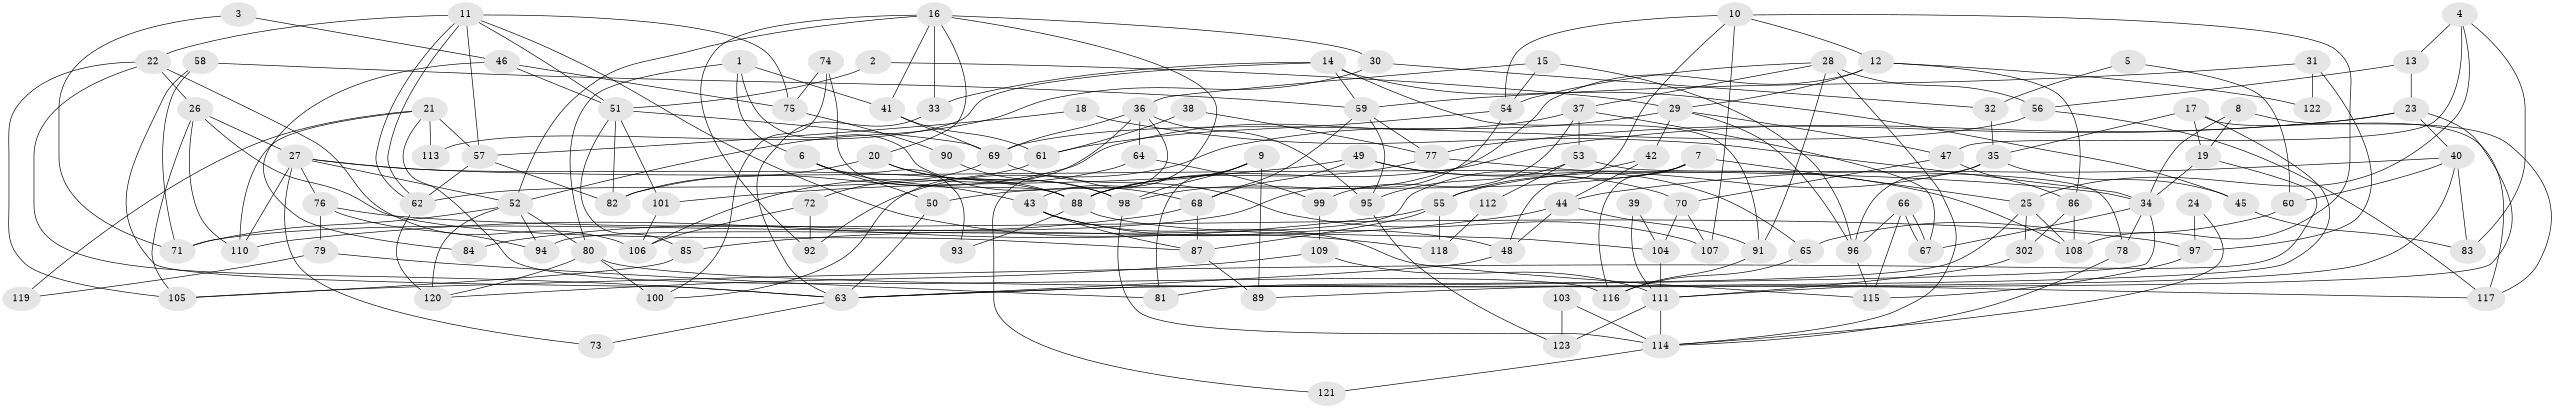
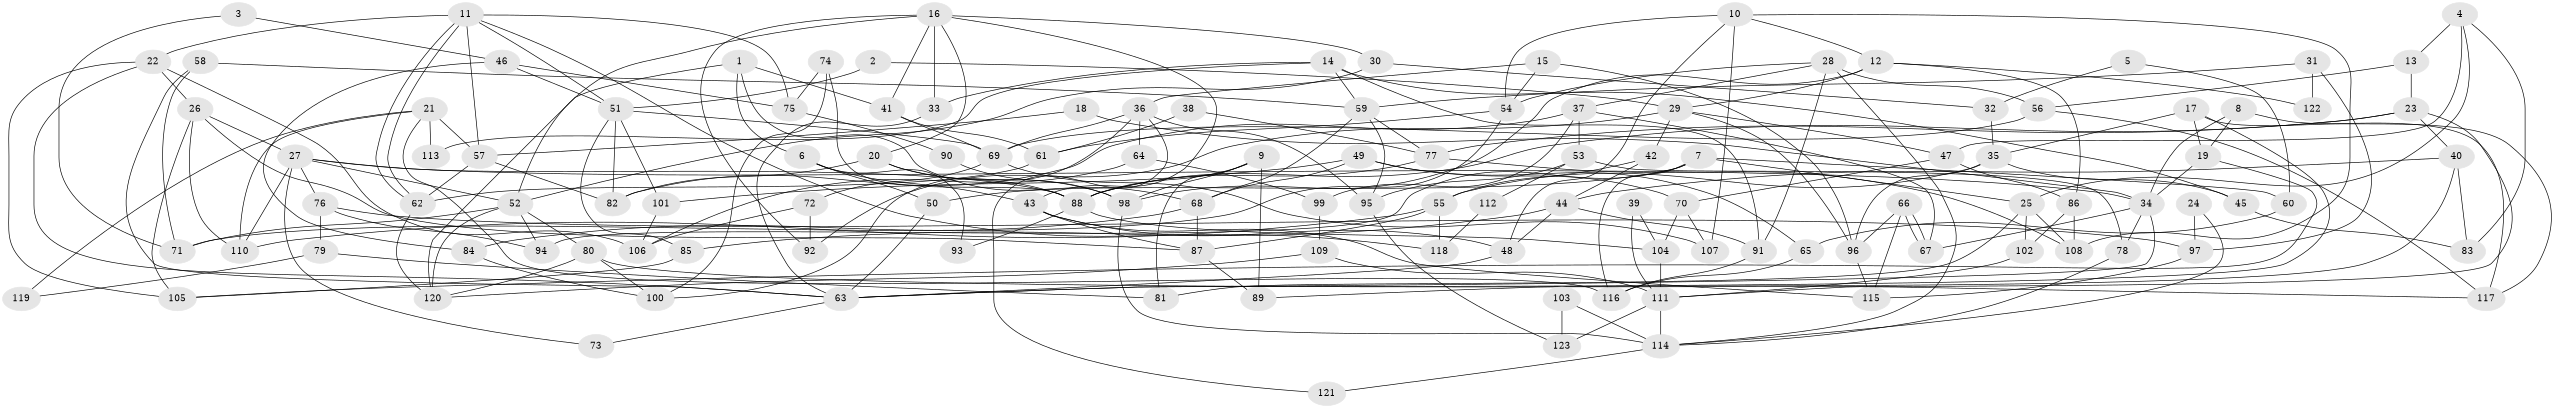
edge "1" -- "80": now "1" -- "120"
edge "40" -- "60": now "7" -- "60"
node "302": label "302" -> "102"
edge "84" -- "100": added
